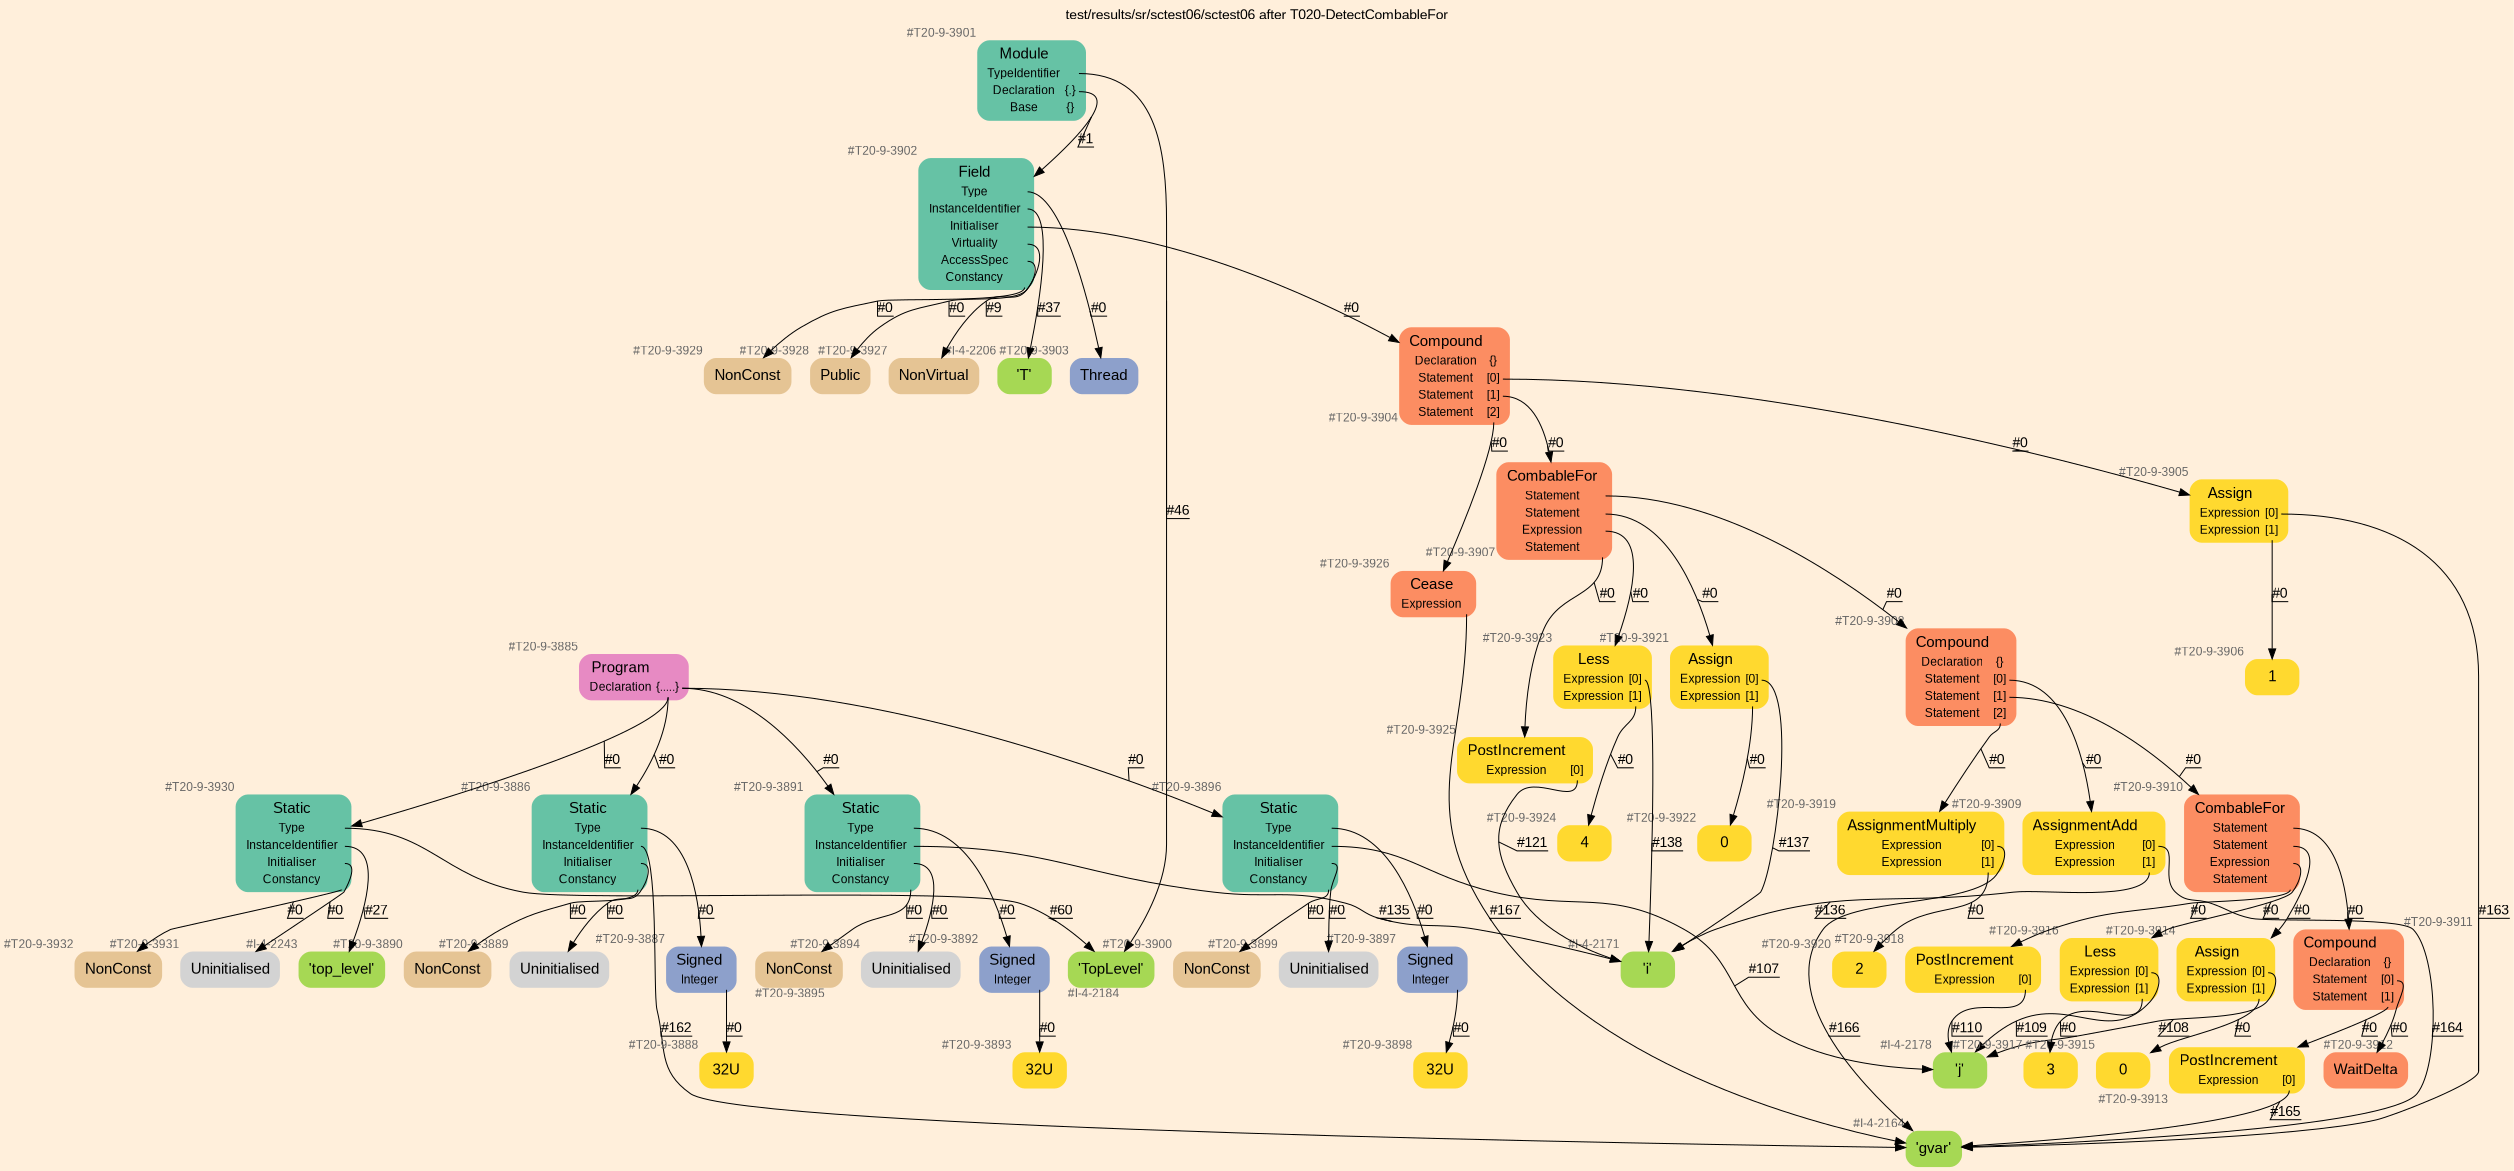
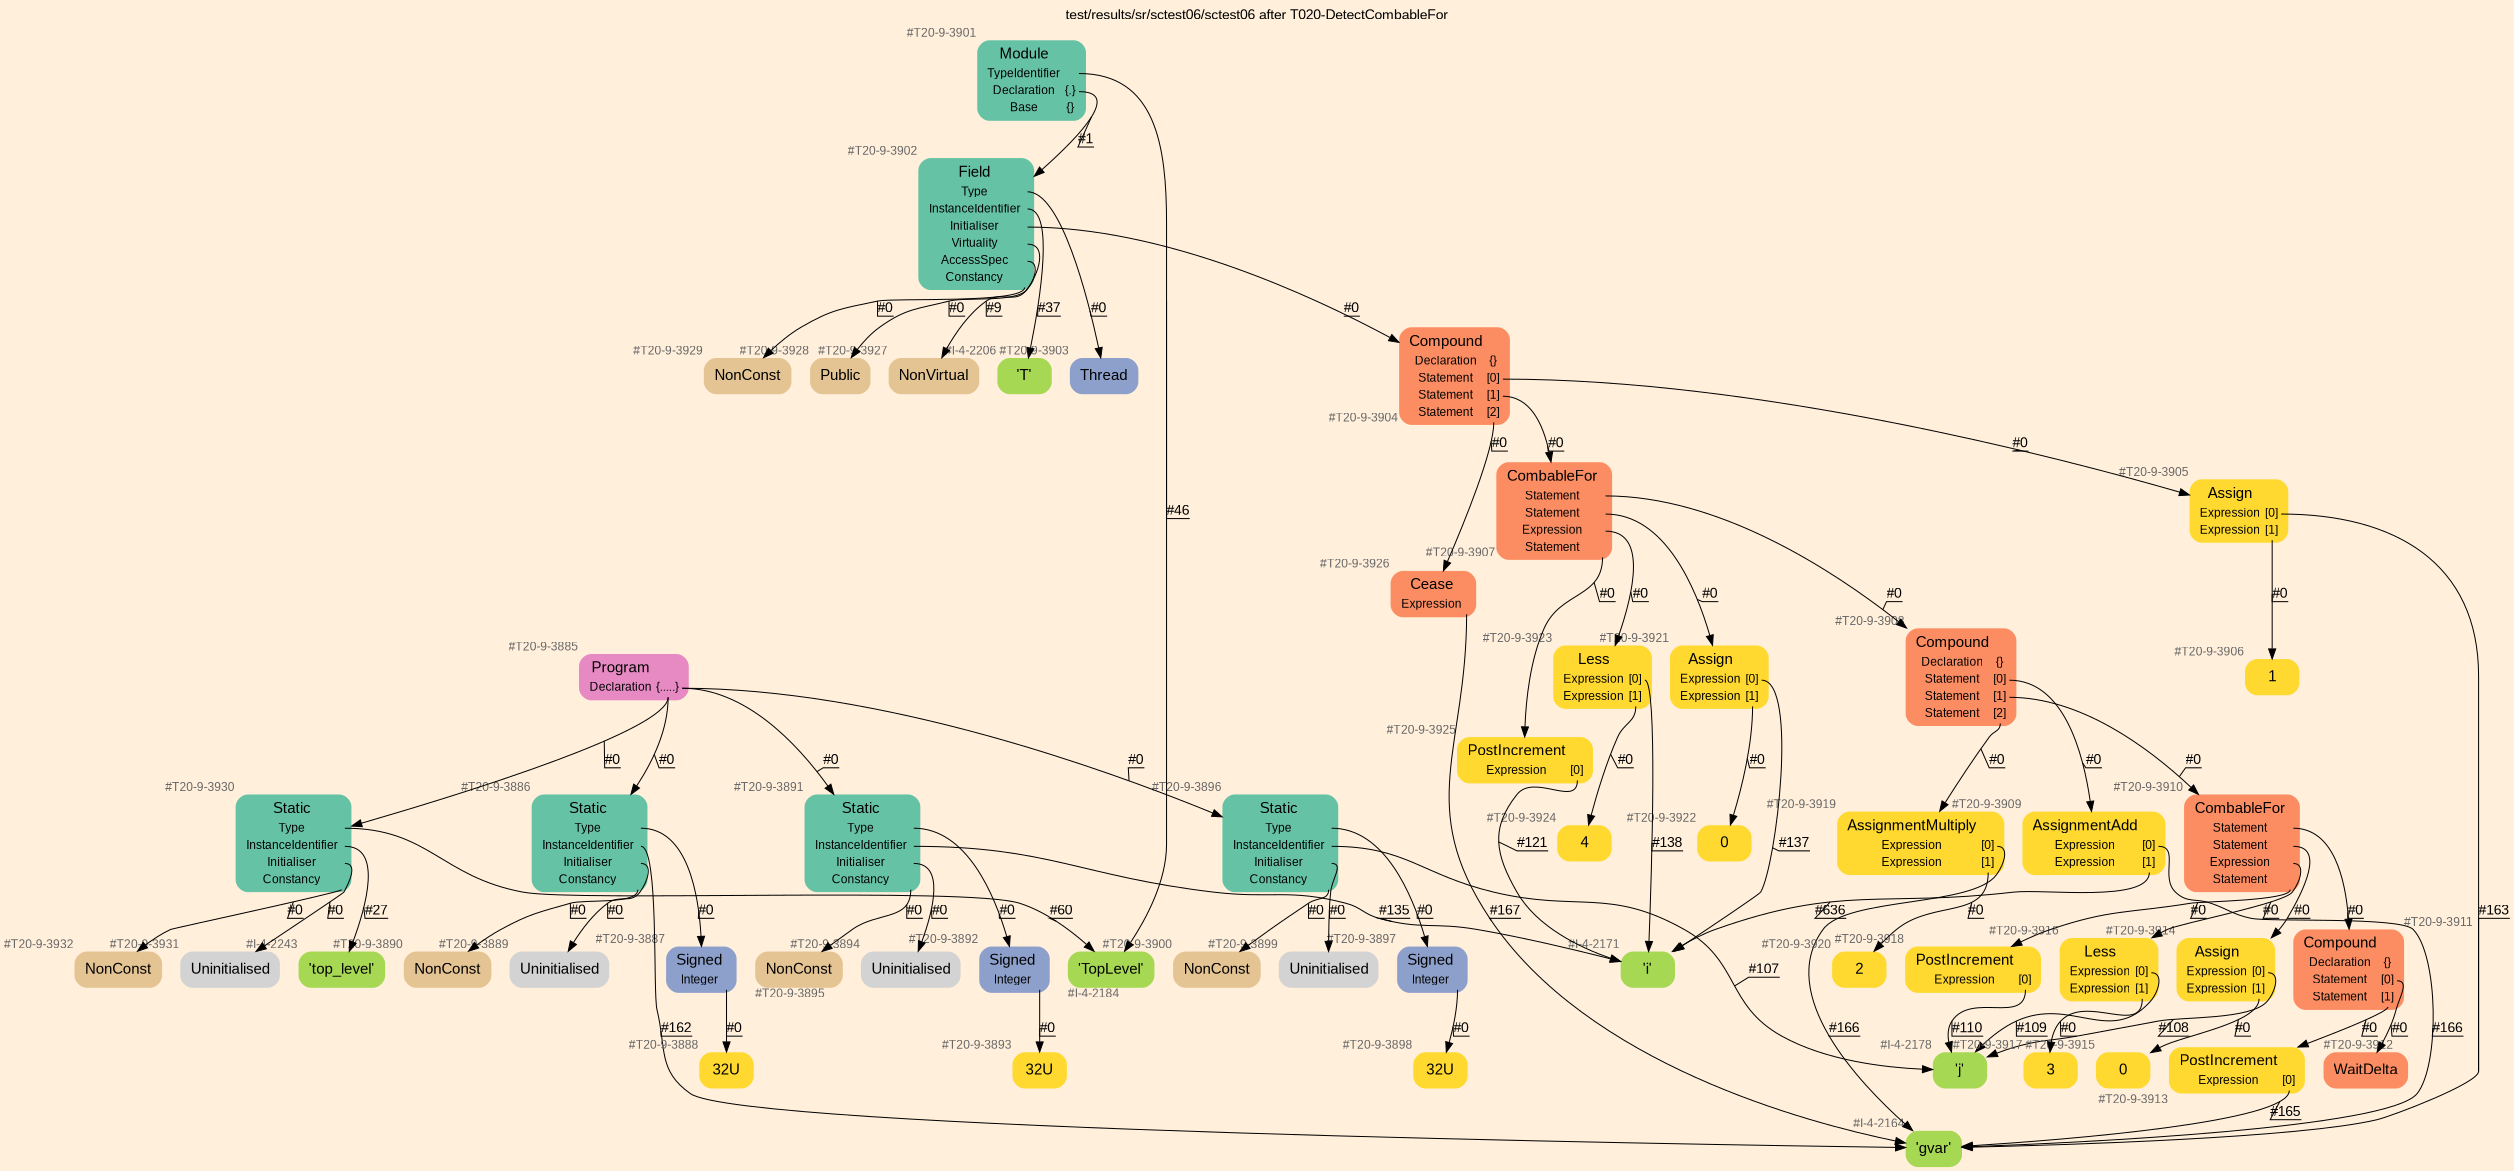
edge "AssignmentAdd" -> "'i'": label "#136" -> "#636"
edge "AssignmentAdd" -> "'gvar'": label "#164" -> "#166"
